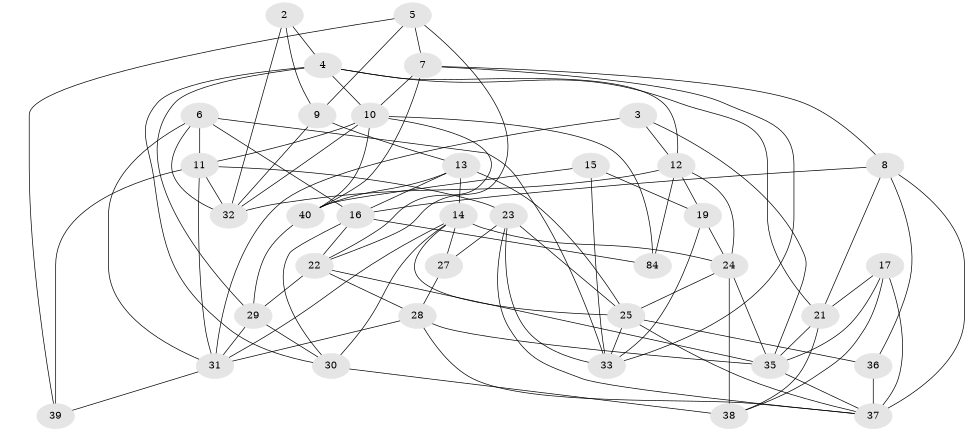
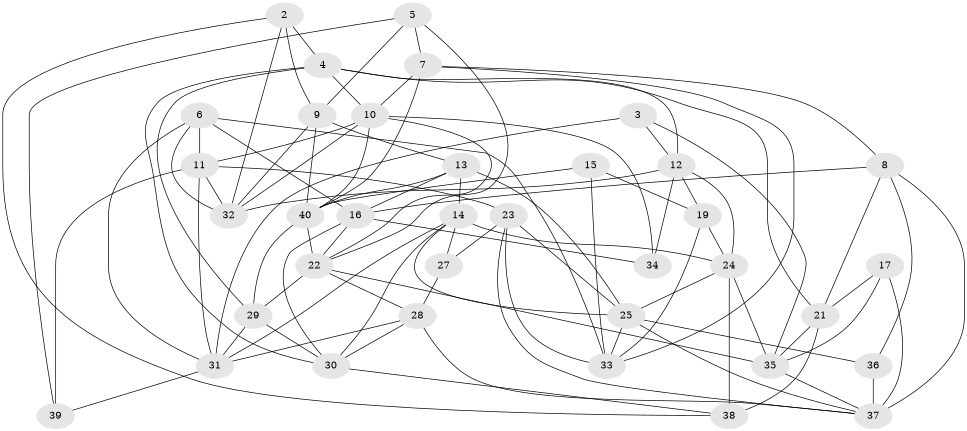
edge "9" -- "40": added
edge "40" -- "22": added
node "84": label "84" -> "34"
edge "28" -- "35": now "28" -- "30"
edge "17" -- "38": now "2" -- "38"
